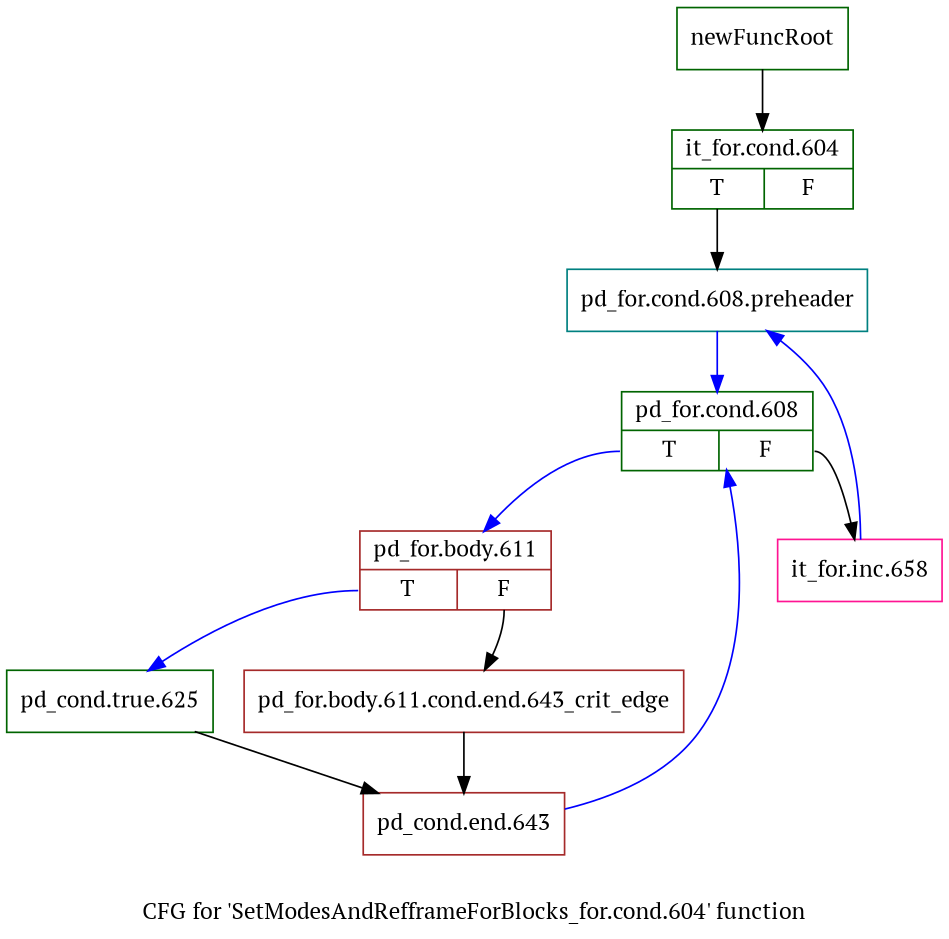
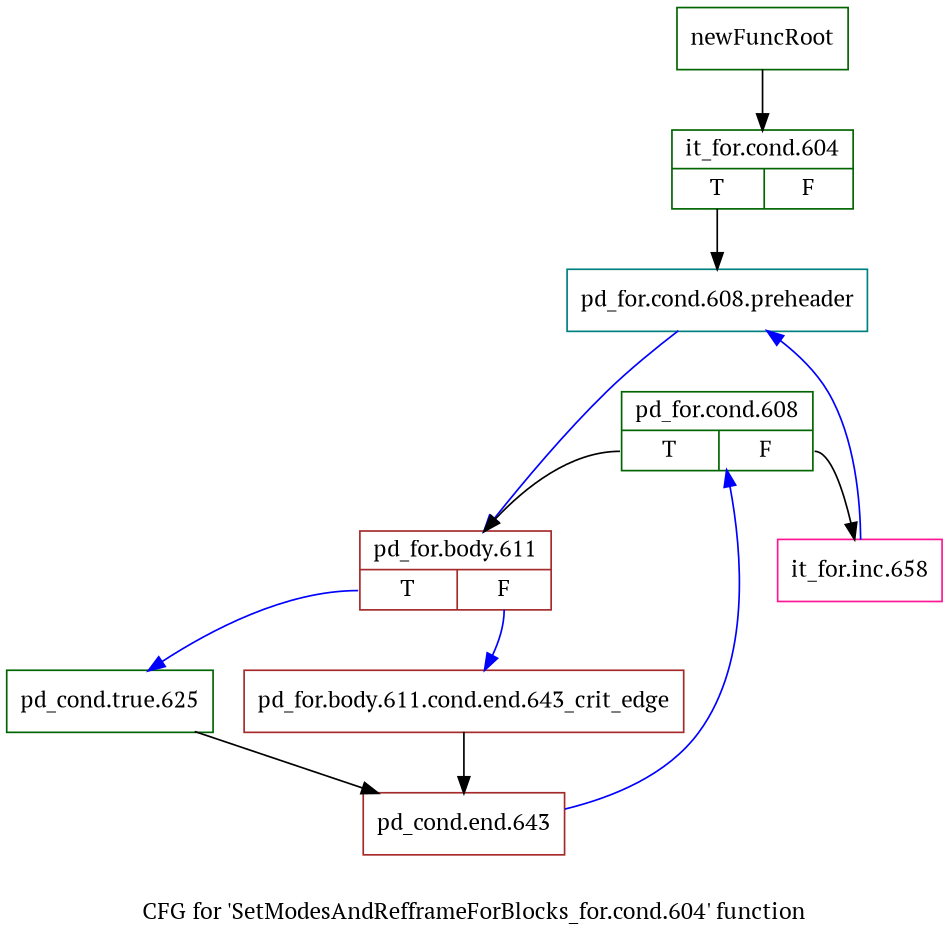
edge "pd_for.cond.608.preheader" -> "pd_for.cond.608": now "pd_for.cond.608.preheader" -> "pd_for.body.611"
edge "pd_for.cond.608" -> "pd_for.body.611": color blue -> black
edge "pd_for.body.611" -> "pd_for.body.611.cond.end.643_crit_edge": color black -> blue
